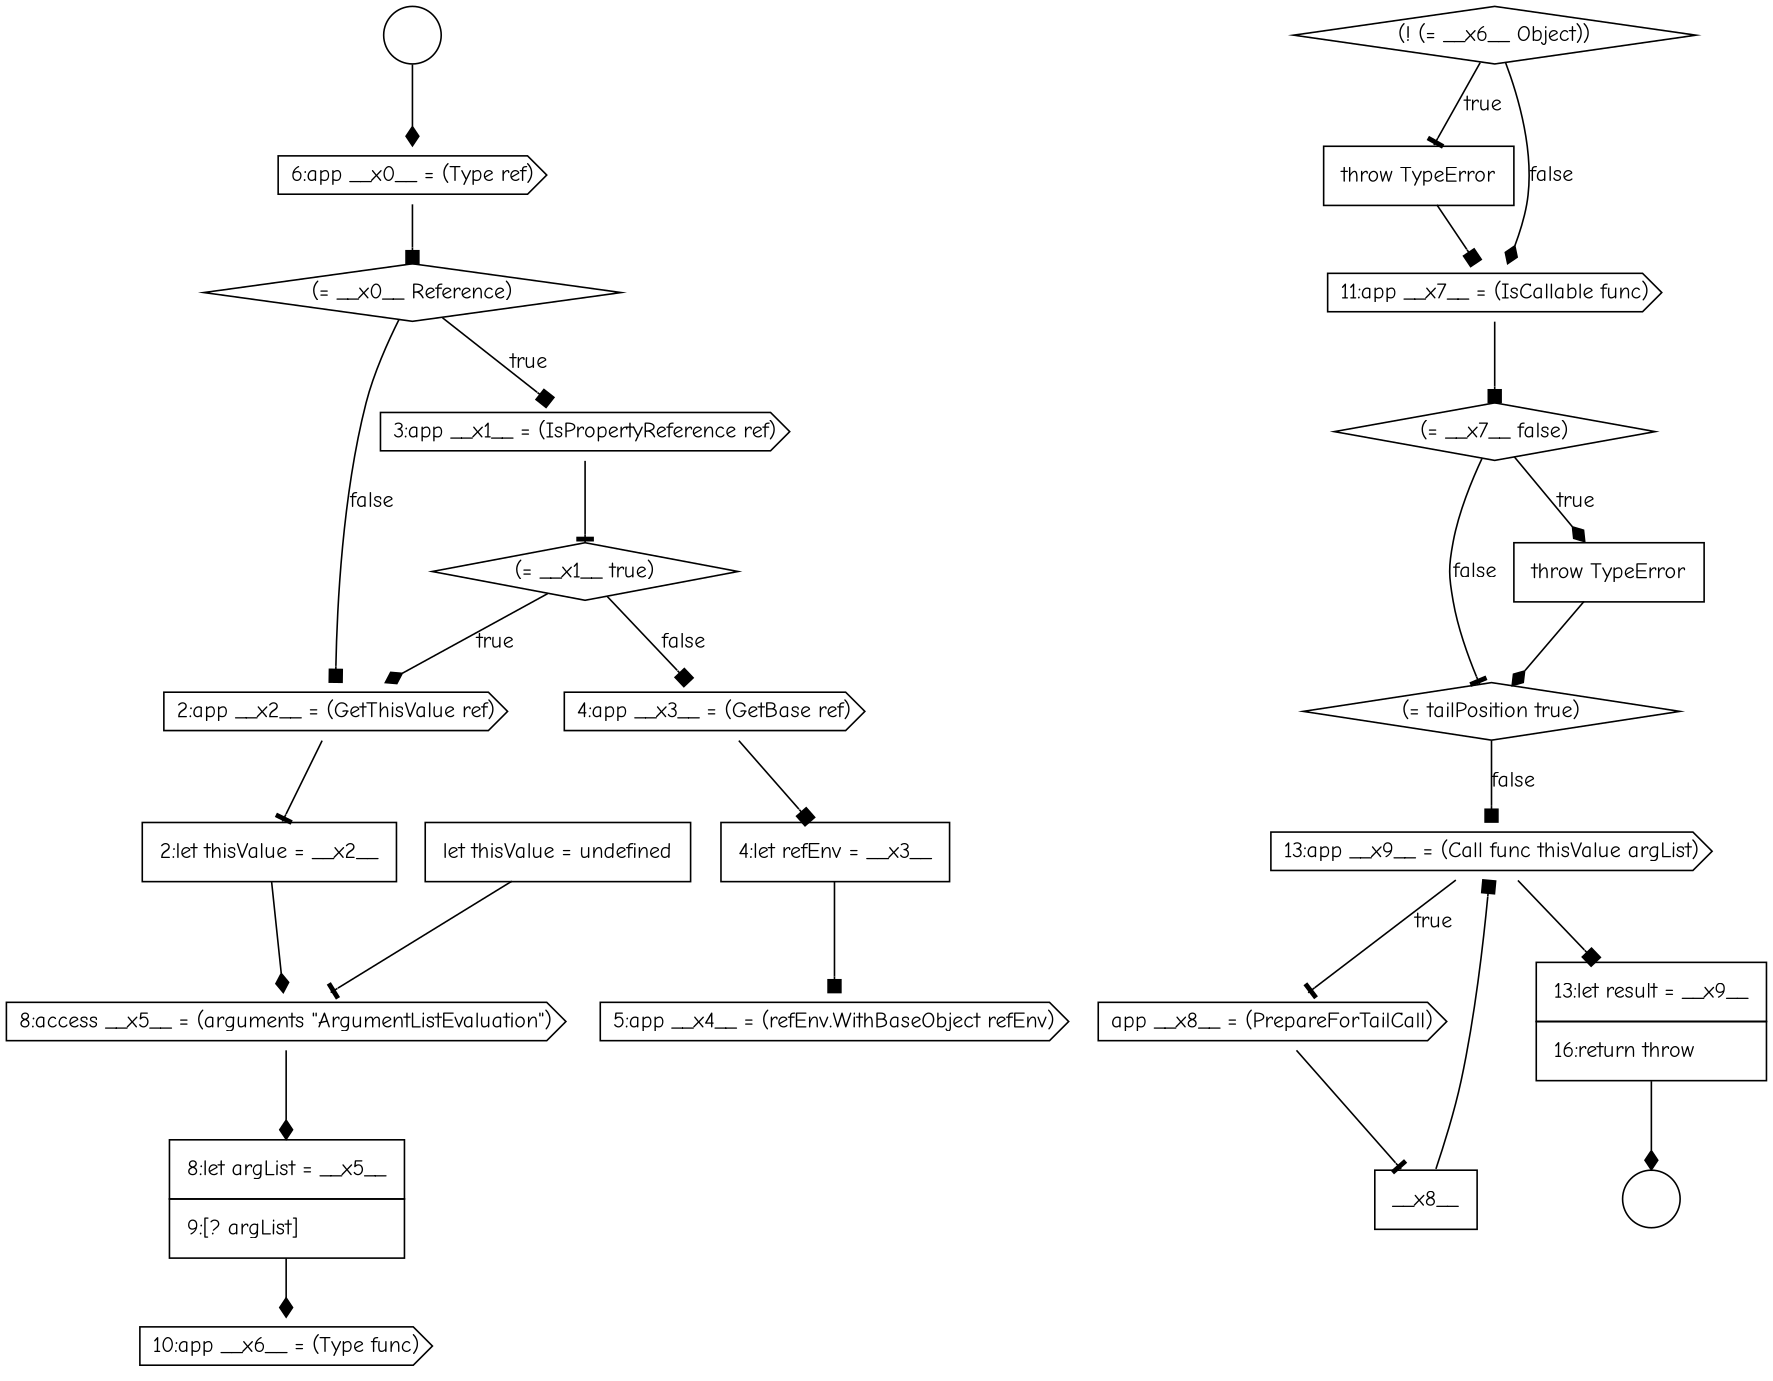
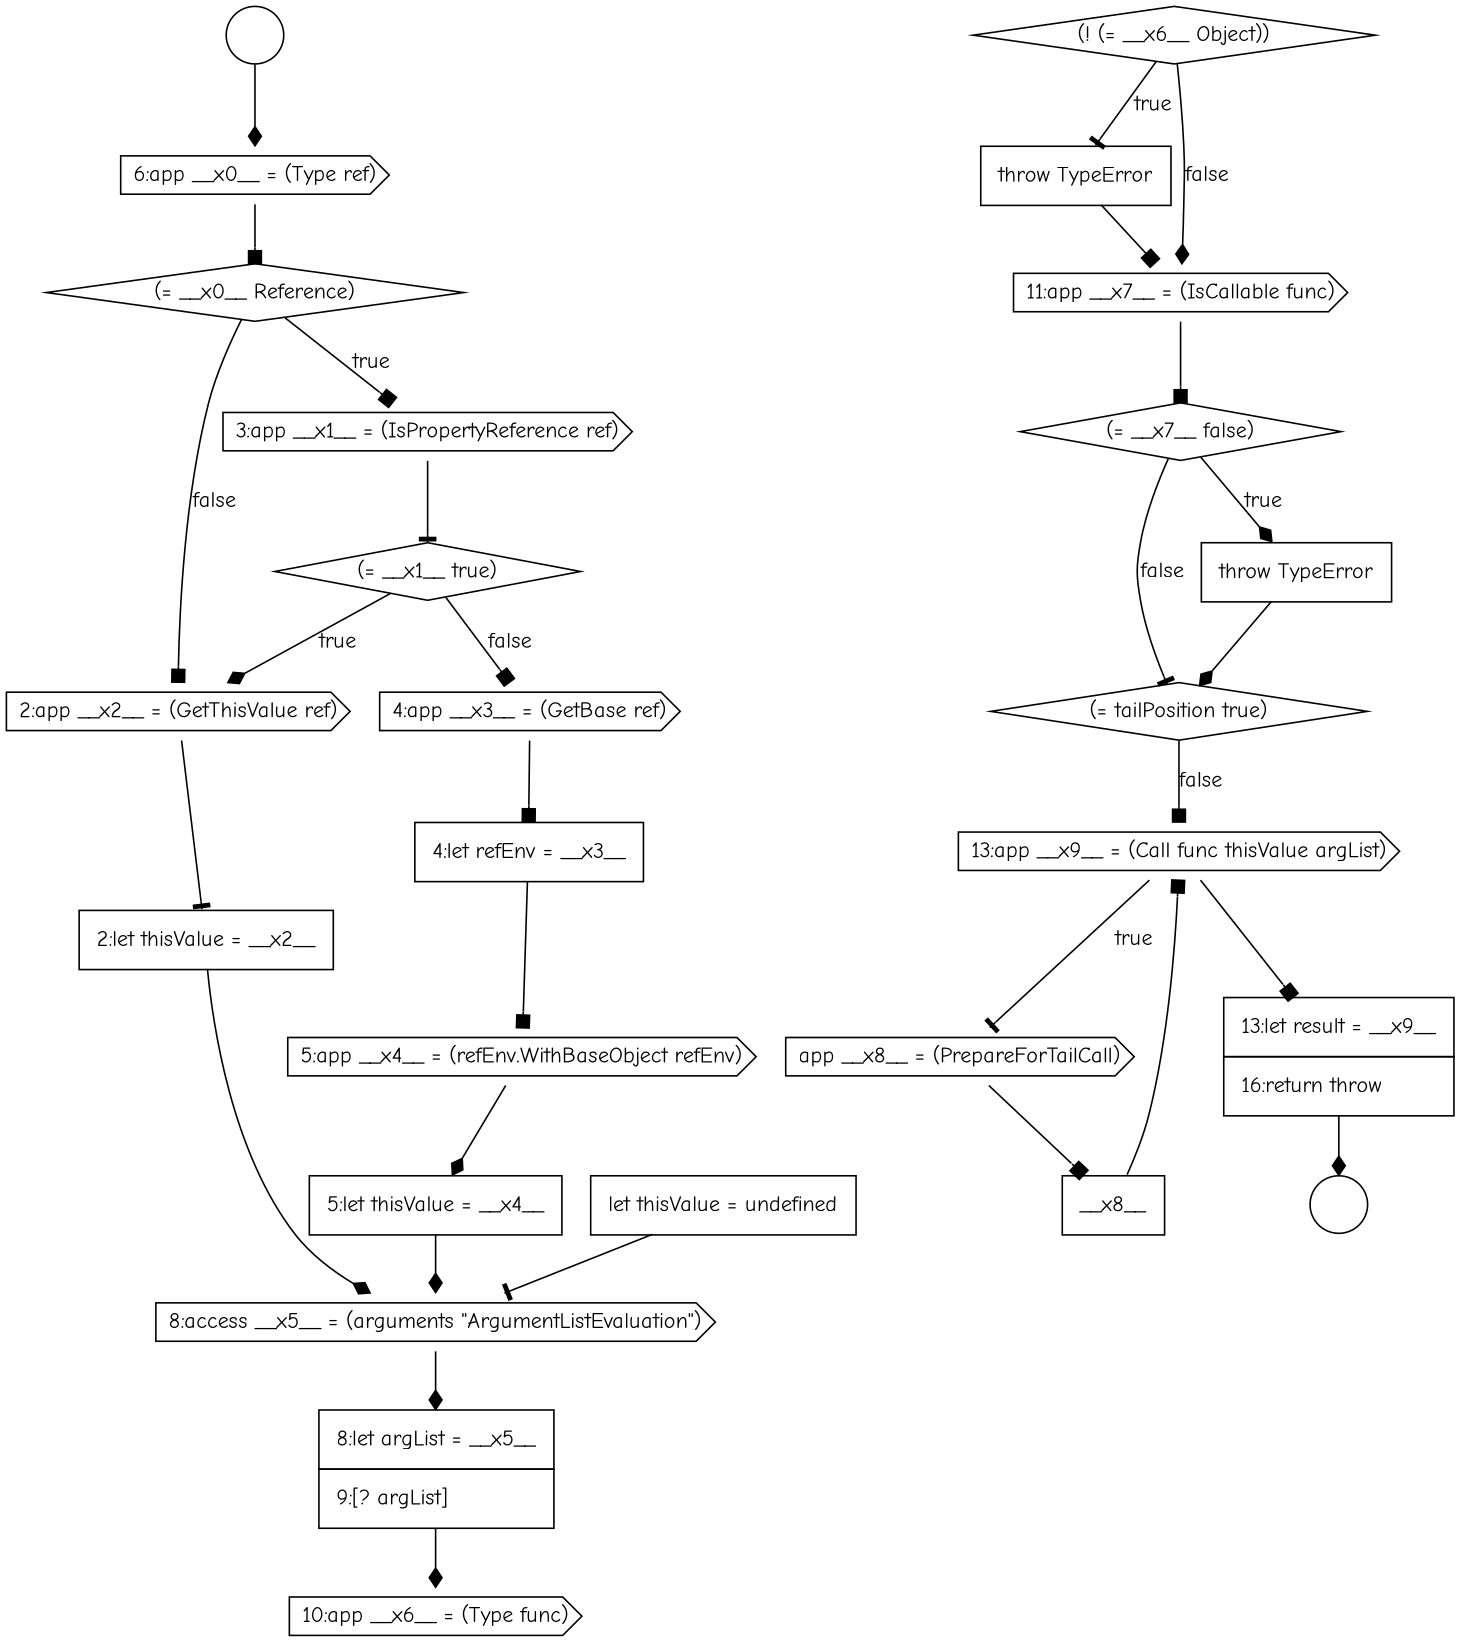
edge "app __x8__ = (PrepareForTailCall)" -> "__x8__": arrowhead tee -> box
node "5:let thisValue = __x4__": added
